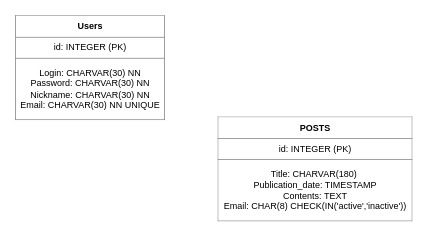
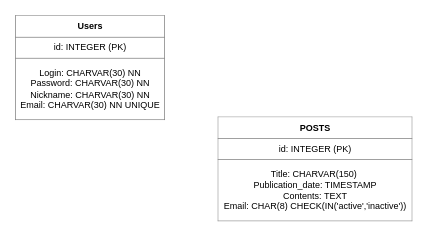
node "POSTS id: INTEGER (PK) Title: CHARVAR(180) Publication_date: TIMESTAMP Contents: TEXT Email: CHAR(8) CHECK(IN('active','inactive'))": label "POSTS id: INTEGER (PK) Title: CHARVAR(180) Publication_date: TIMESTAMP Contents: TEXT Email: CHAR(8) CHECK(IN('active','inactive'))" -> "POSTS id: INTEGER (PK) Title: CHARVAR(150) Publication_date: TIMESTAMP Contents: TEXT Email: CHAR(8) CHECK(IN('active','inactive'))"
